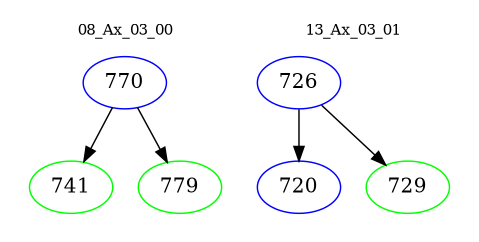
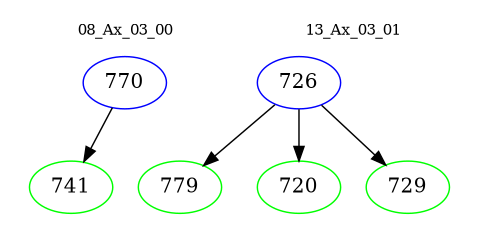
edge "770" -> "779": now "726" -> "779"
node "720": color blue -> green
